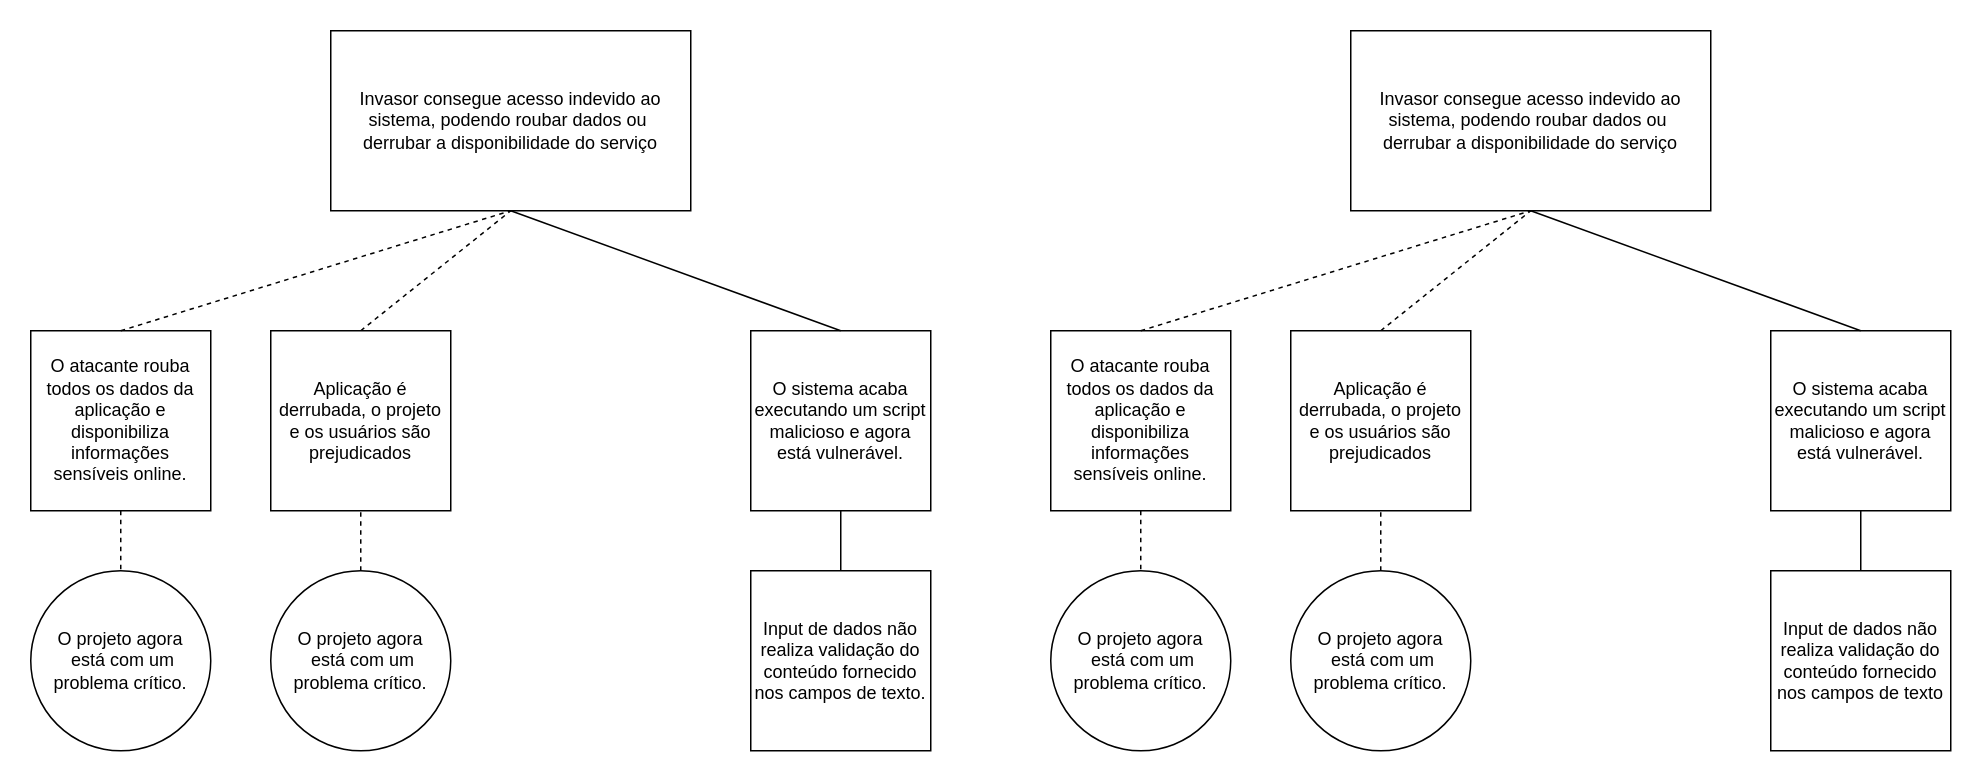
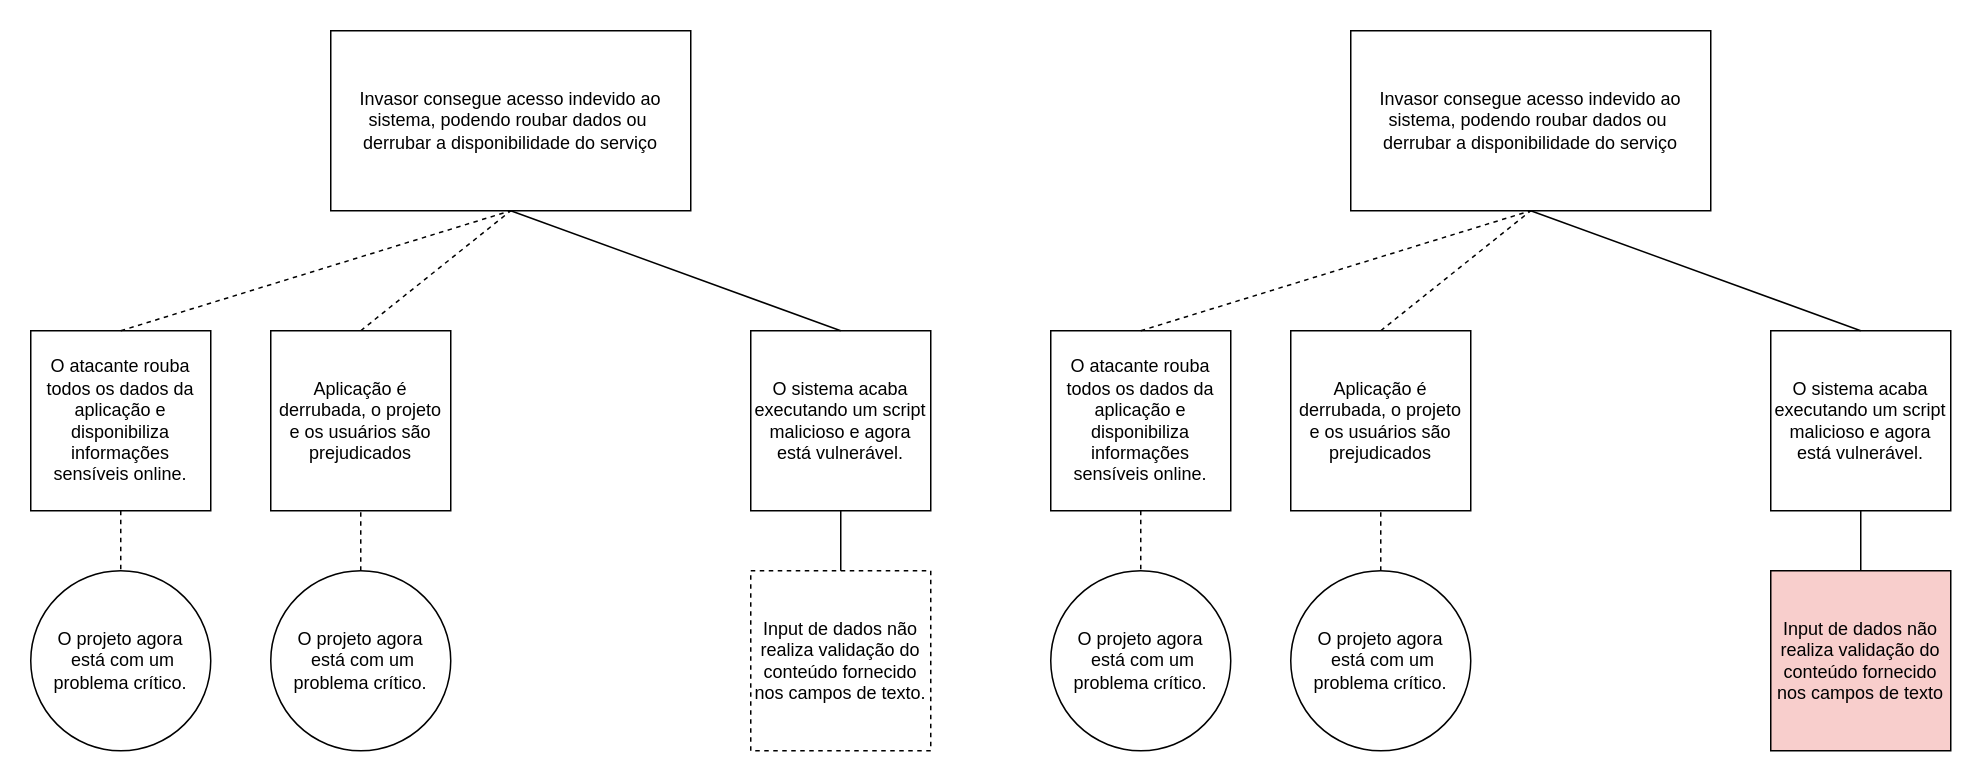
node "Input de dados não realiza validação do conteúdo fornecido nos campos de texto.": style solid -> dashed
node "Input de dados não realiza validação do conteúdo fornecido nos campos de texto": fillcolor #ffffff -> #f8cecc
